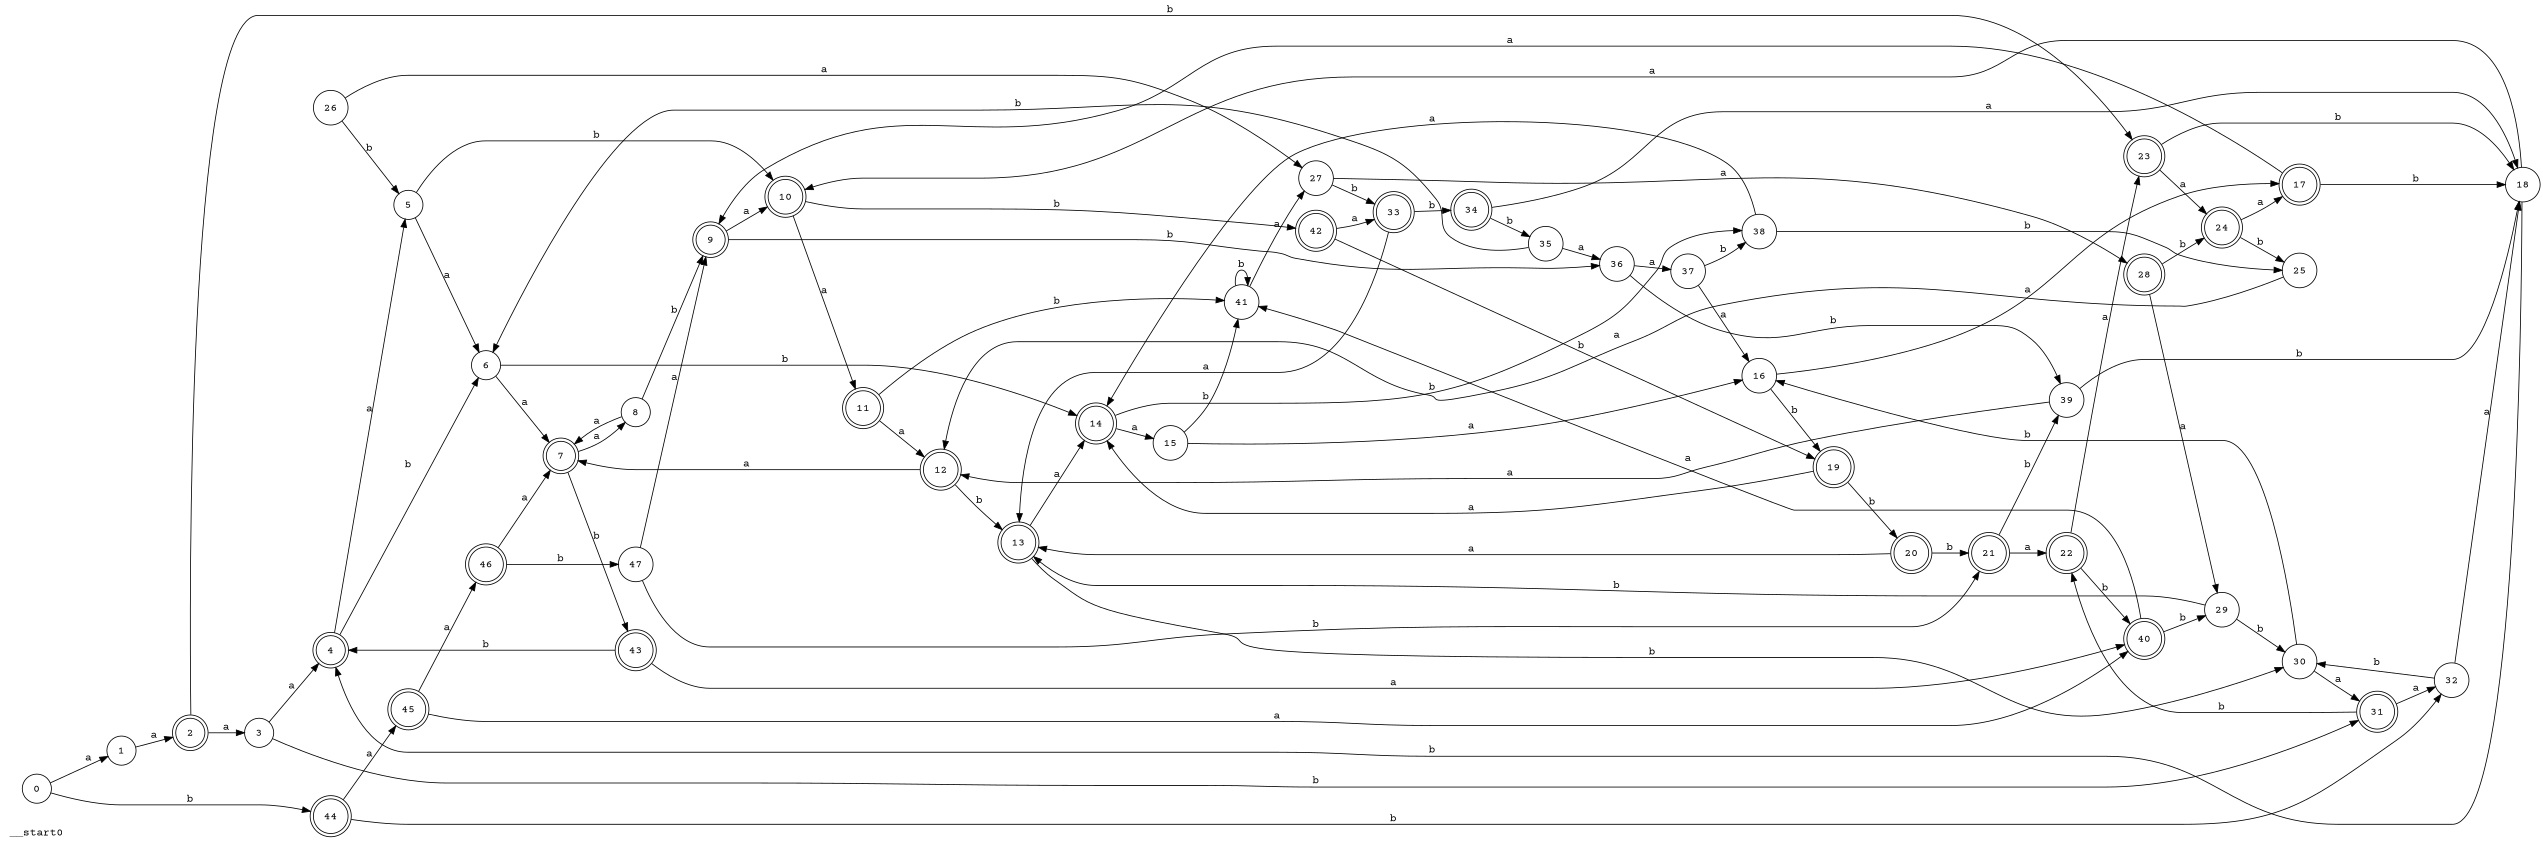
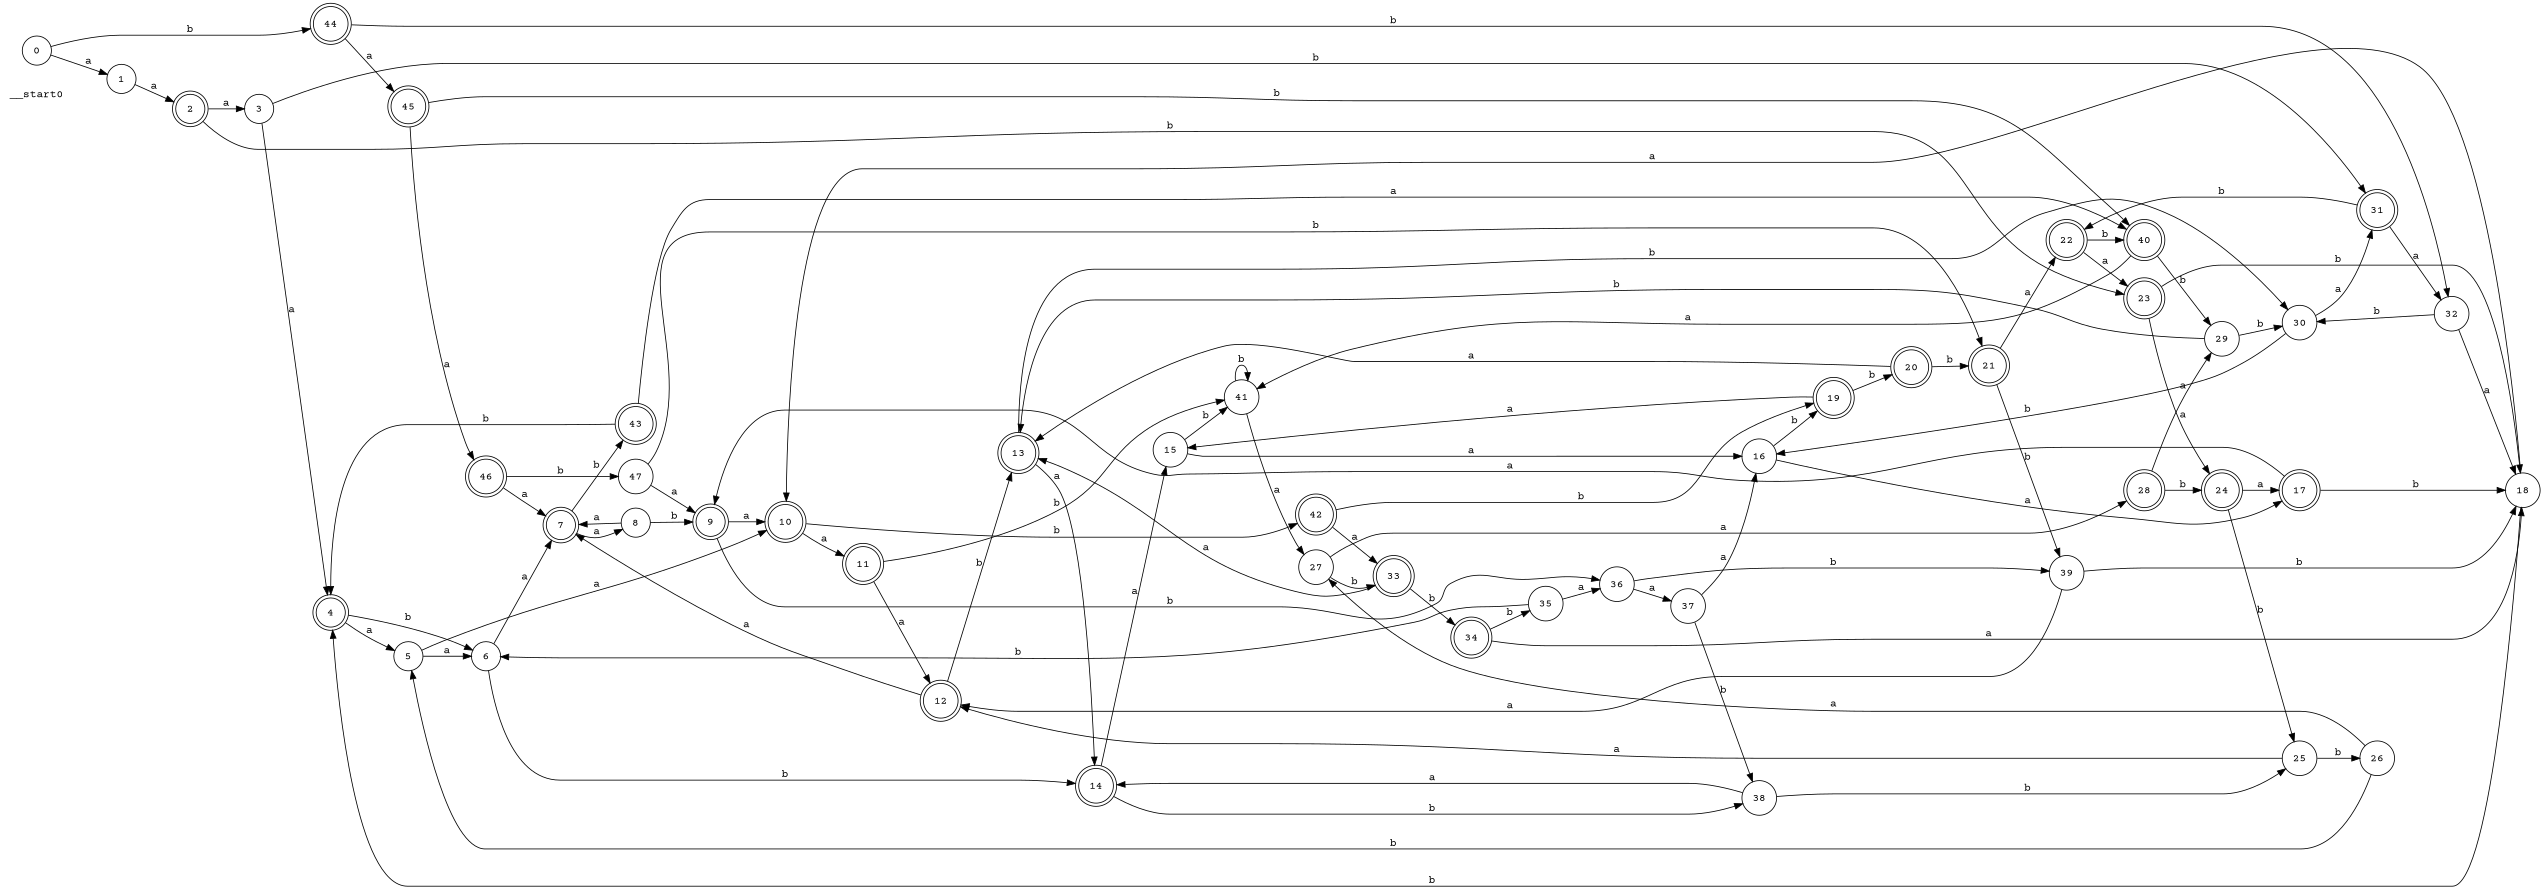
edge "5" -> "10": label "b" -> "a"
edge "19" -> "14": now "19" -> "15"
edge "45" -> "40": label "a" -> "b"
edge "25" -> "26": added, label "b"
